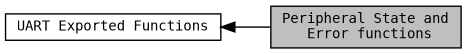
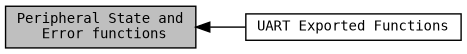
edge "Peripheral State and Error functions" -> "UART Exported Functions": reversed
